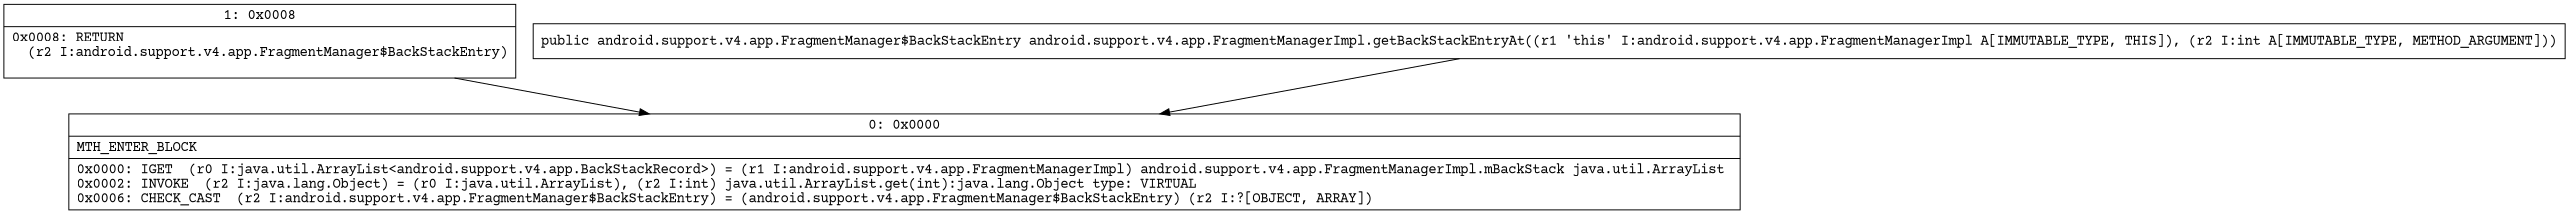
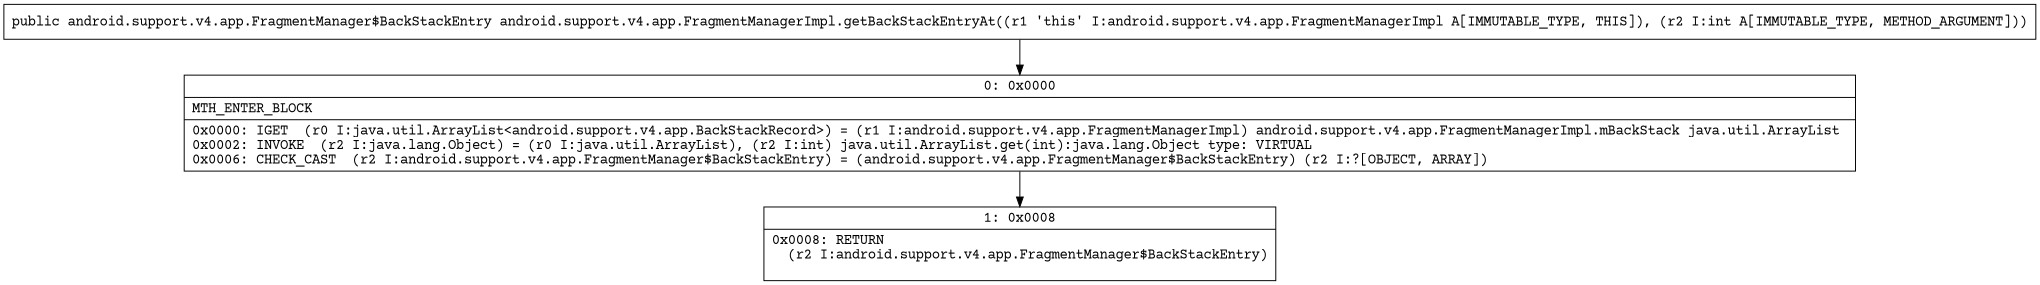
edge "1: 0x0008" -> "0: 0x0000": reversed
